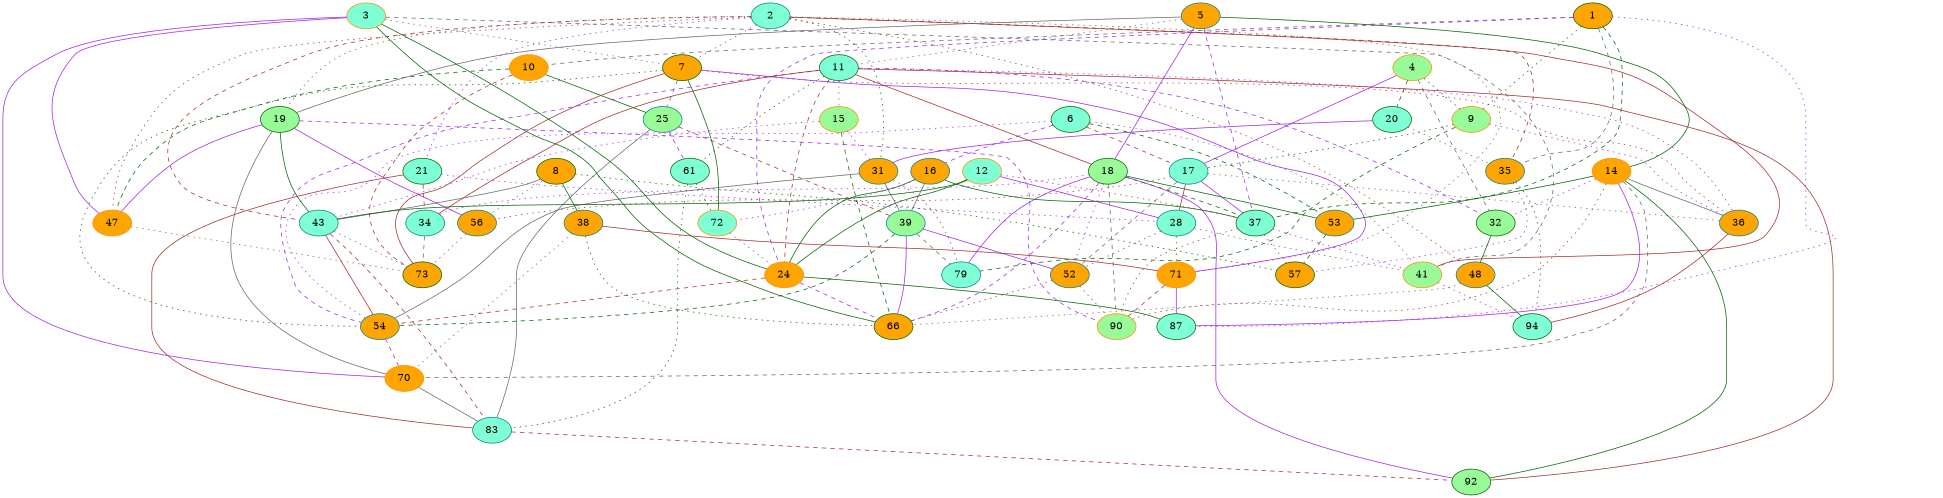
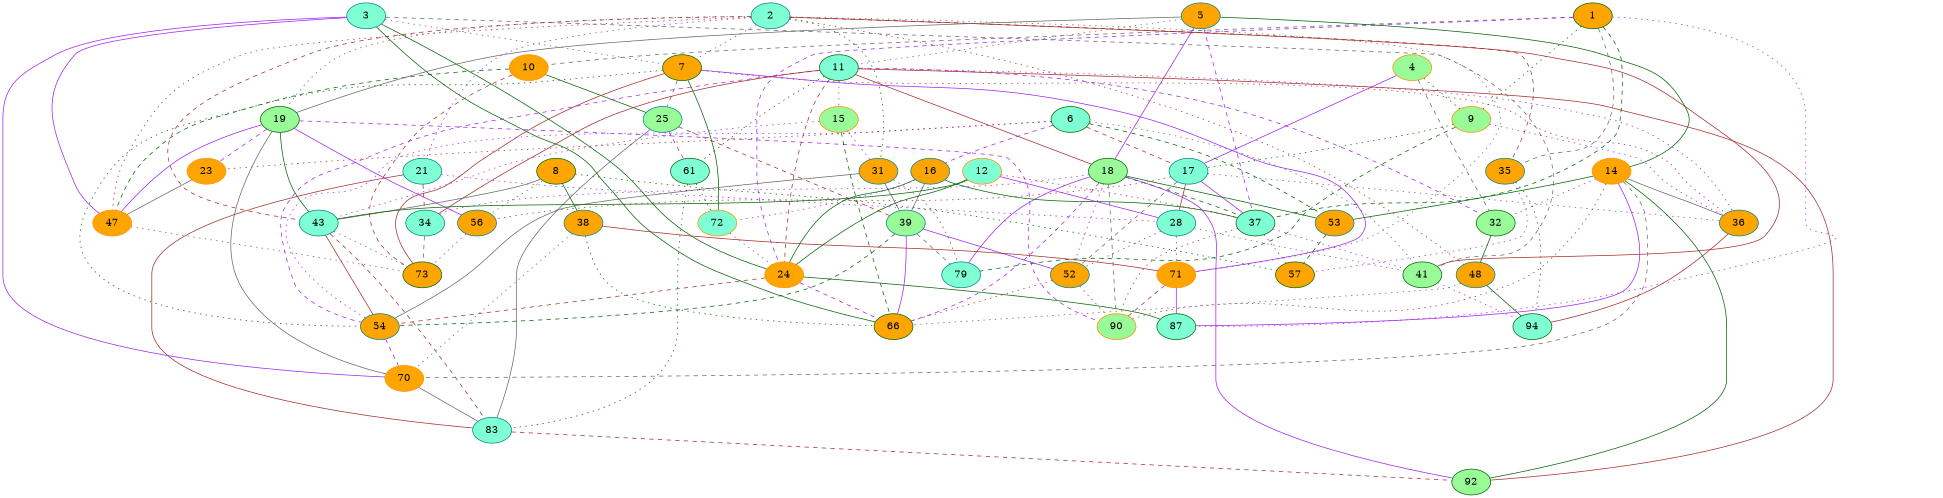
node "3": color darkorange -> teal
node "20": removed
node "23": added
node "21": color darkgreen -> teal
node "41": color darkorange -> darkgreen
